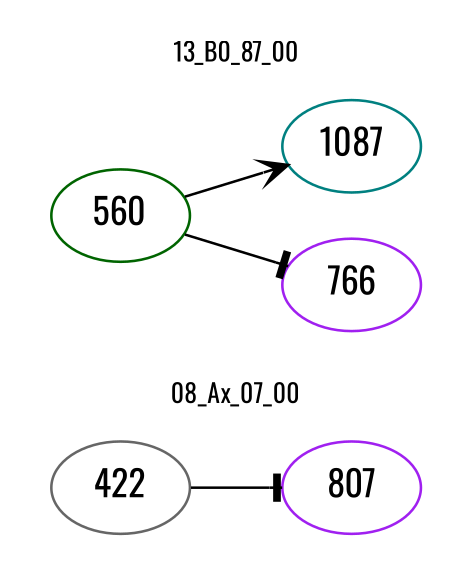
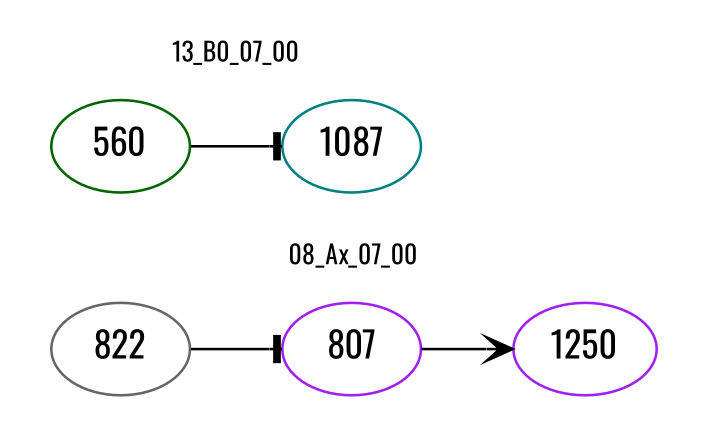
cluster "13_B0_87_00": label "13_B0_87_00" -> "13_B0_07_00"
edge "560" -> "1087": arrowhead vee -> tee
node "766": removed
node "1250": added
node "422": label "422" -> "822"
